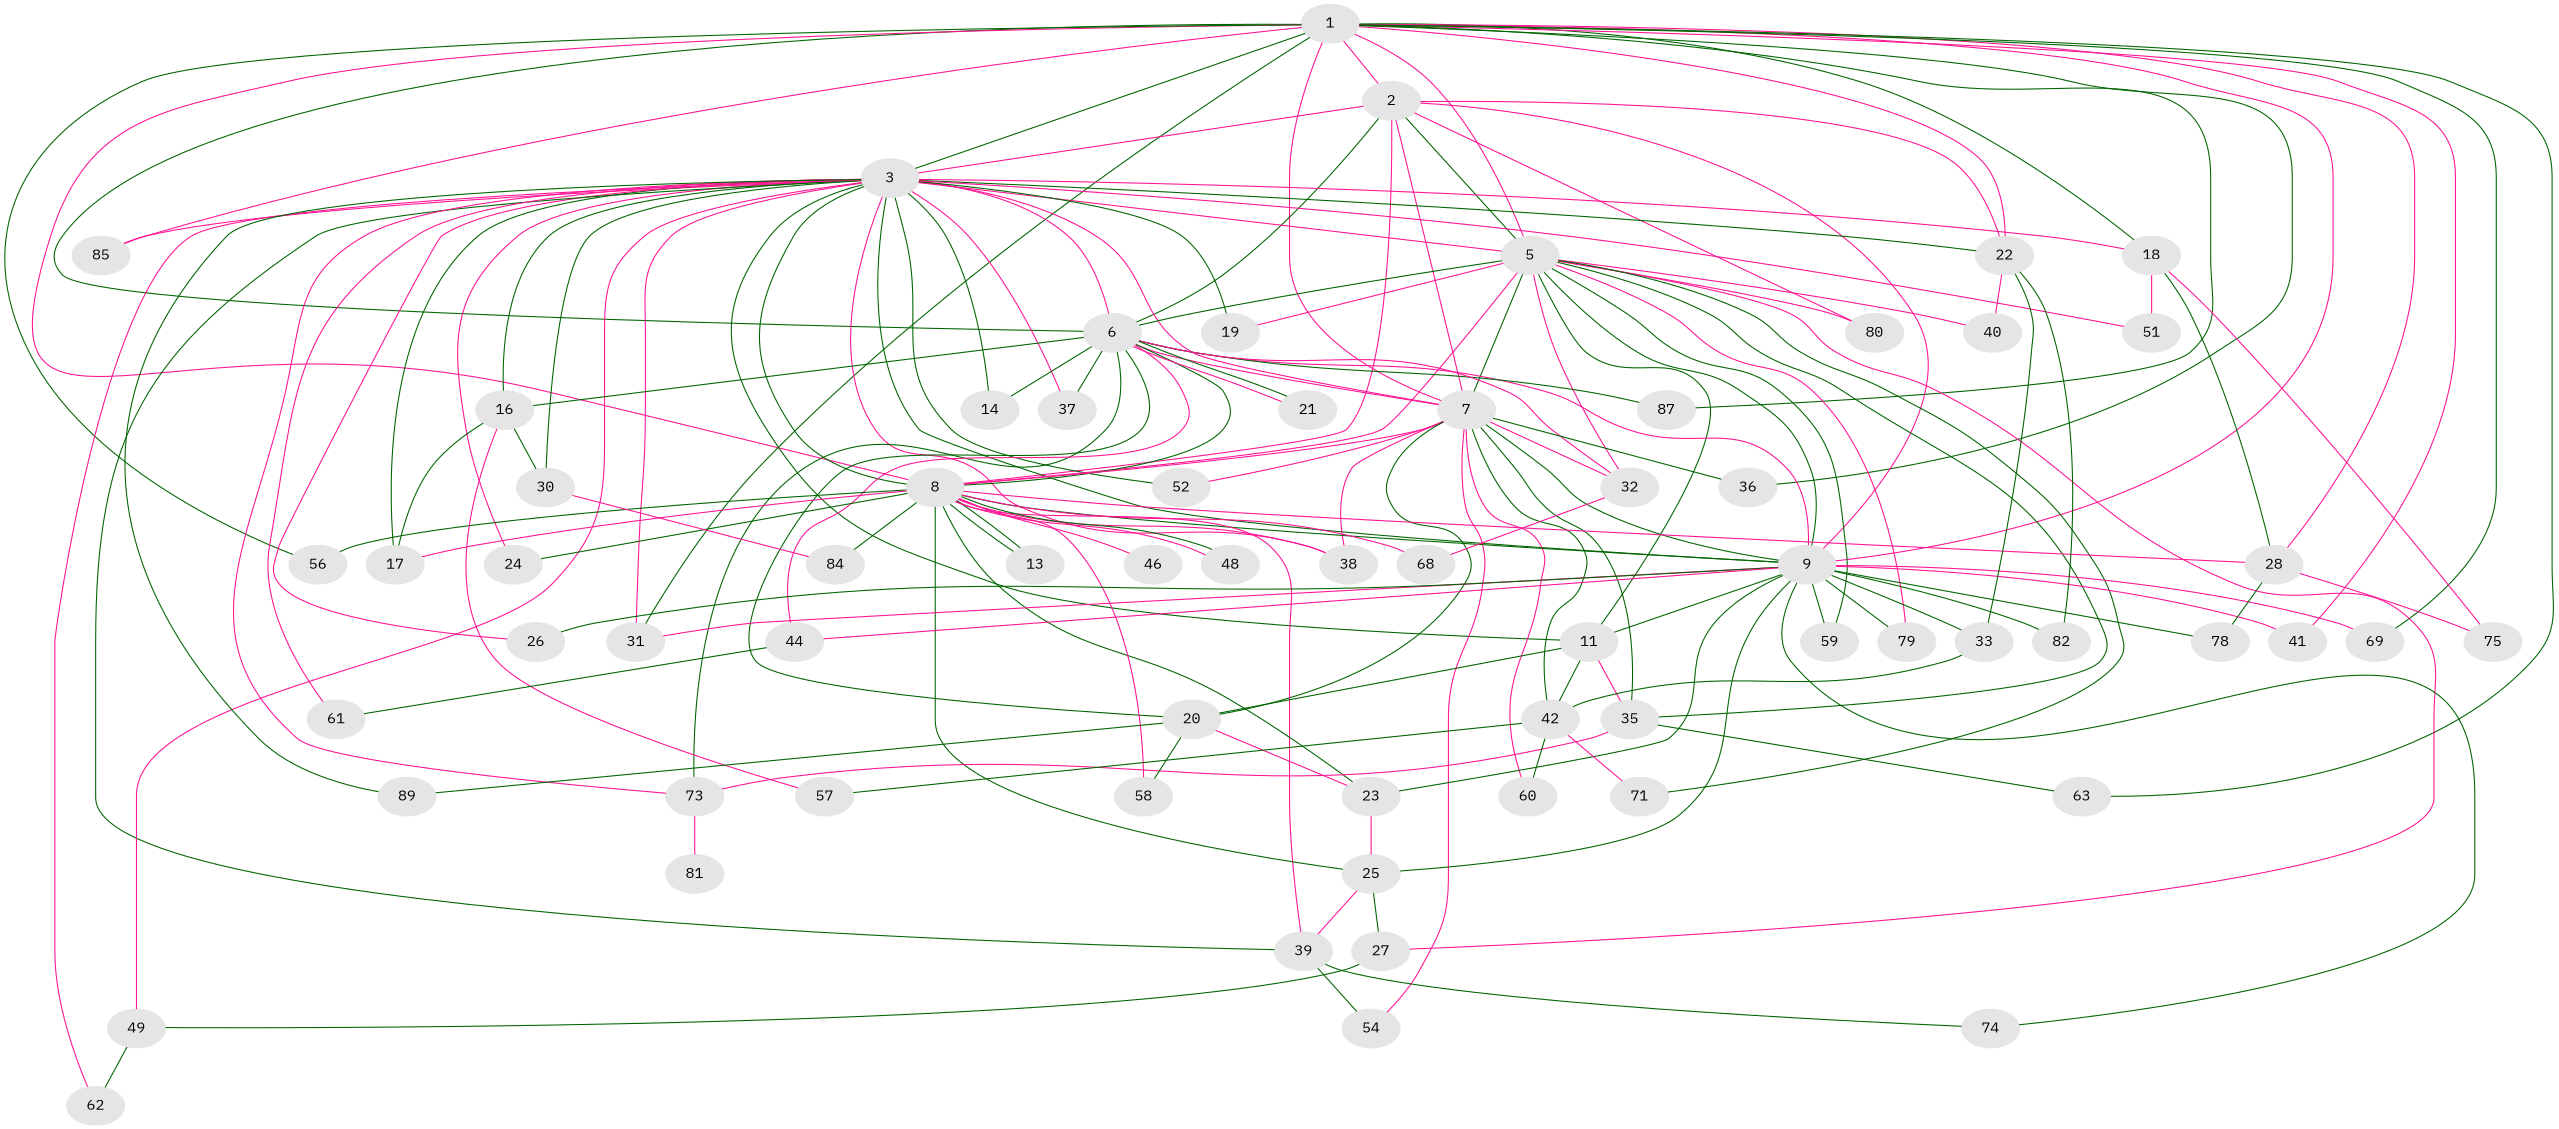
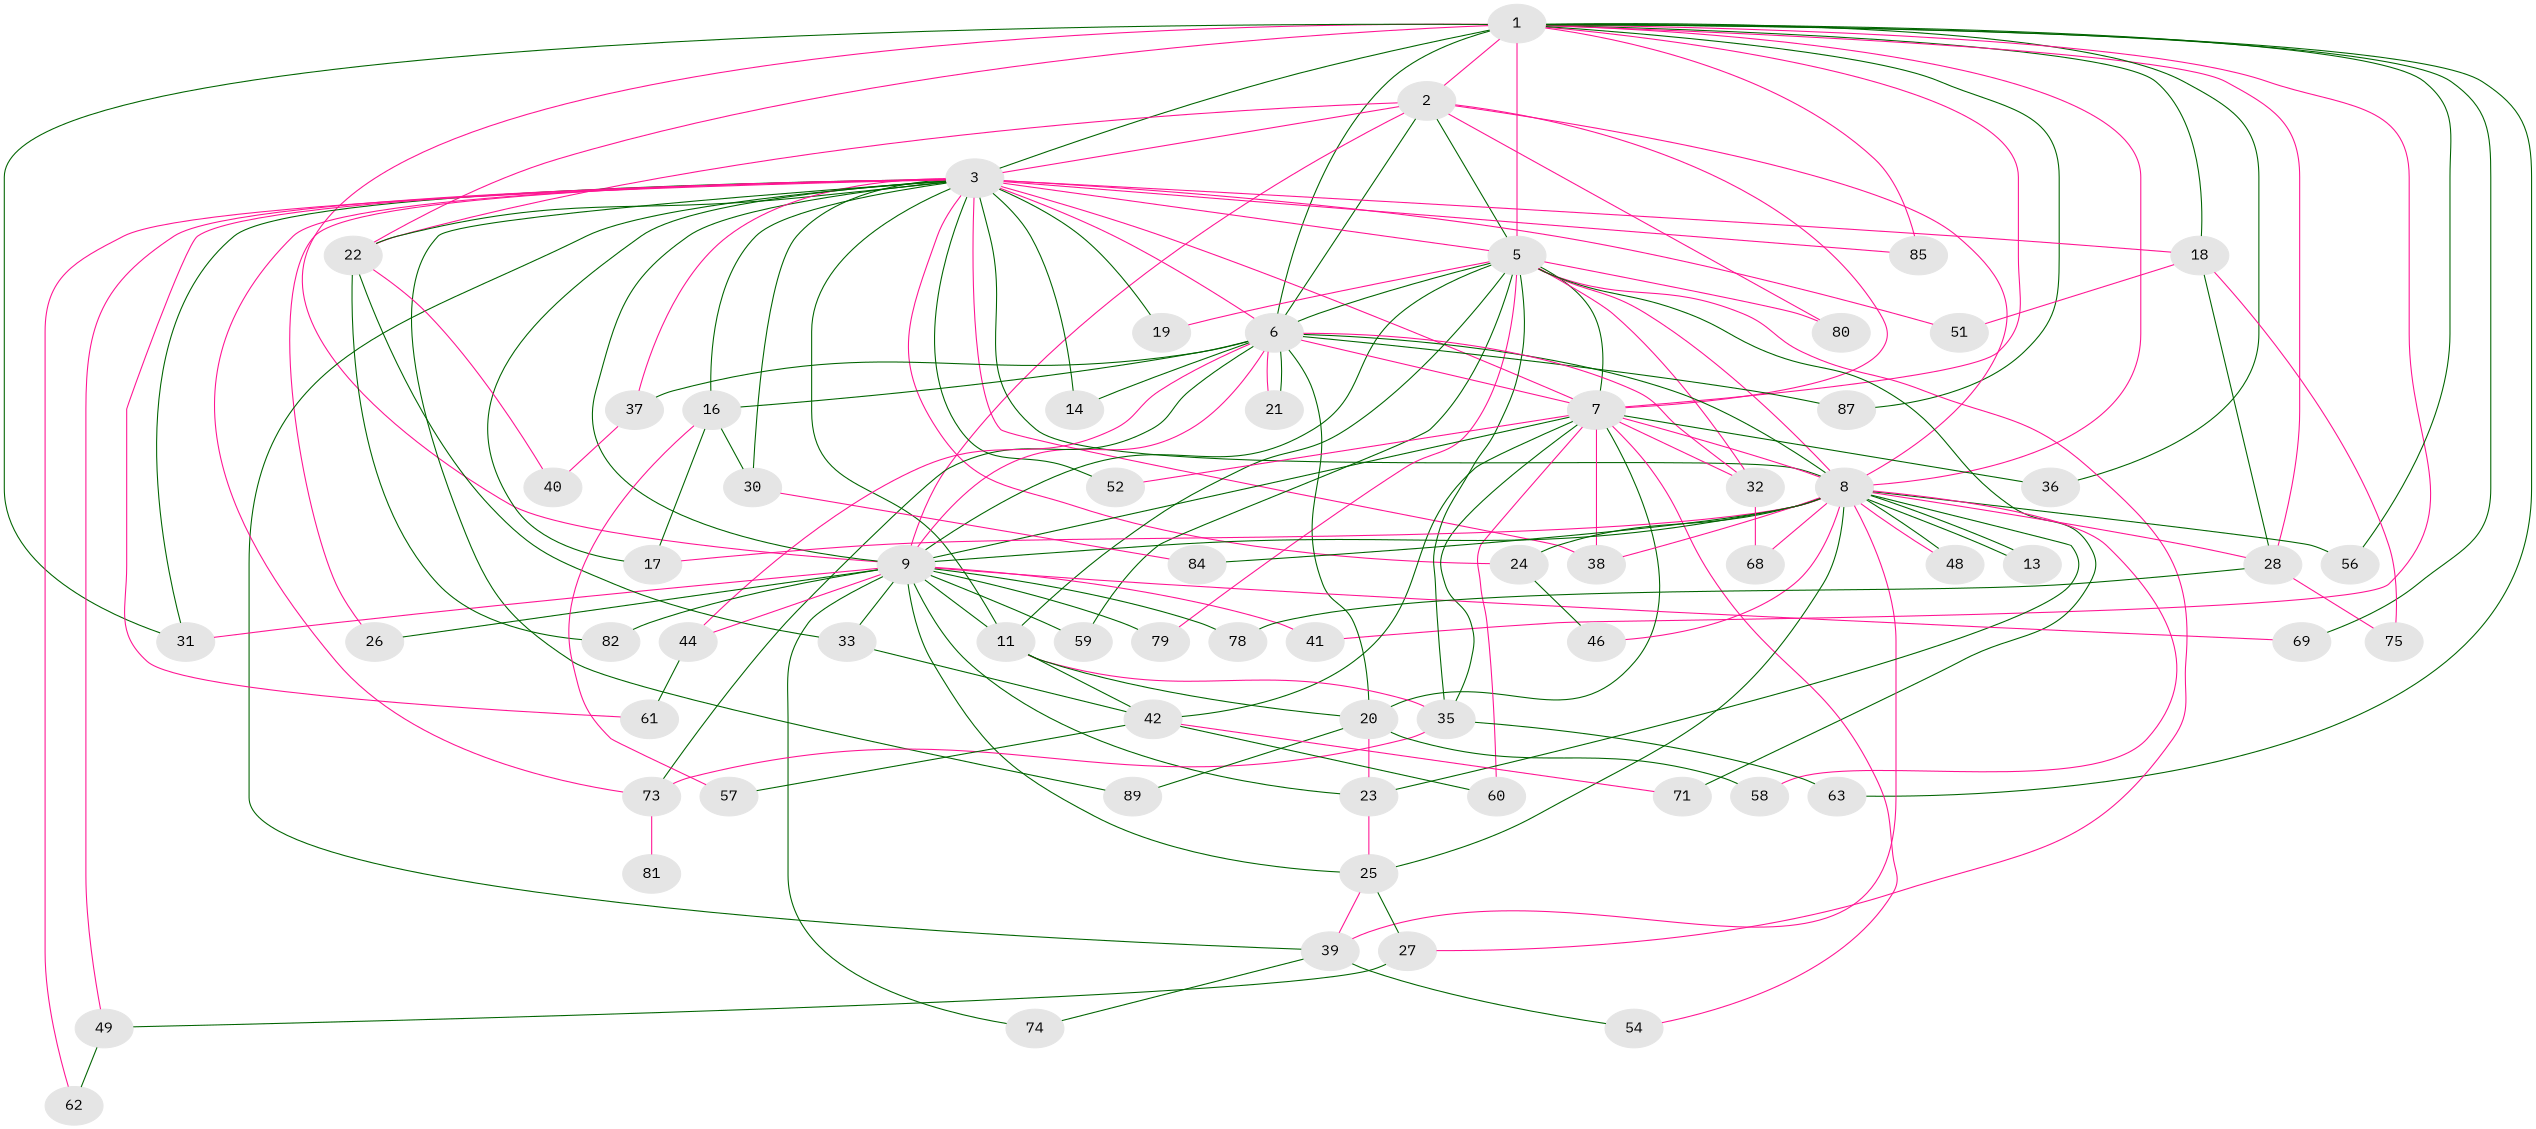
edge "5" -- "40": now "37" -- "40"
edge "3" -- "31": color deeppink -> darkgreen
edge "24" -- "46": added
